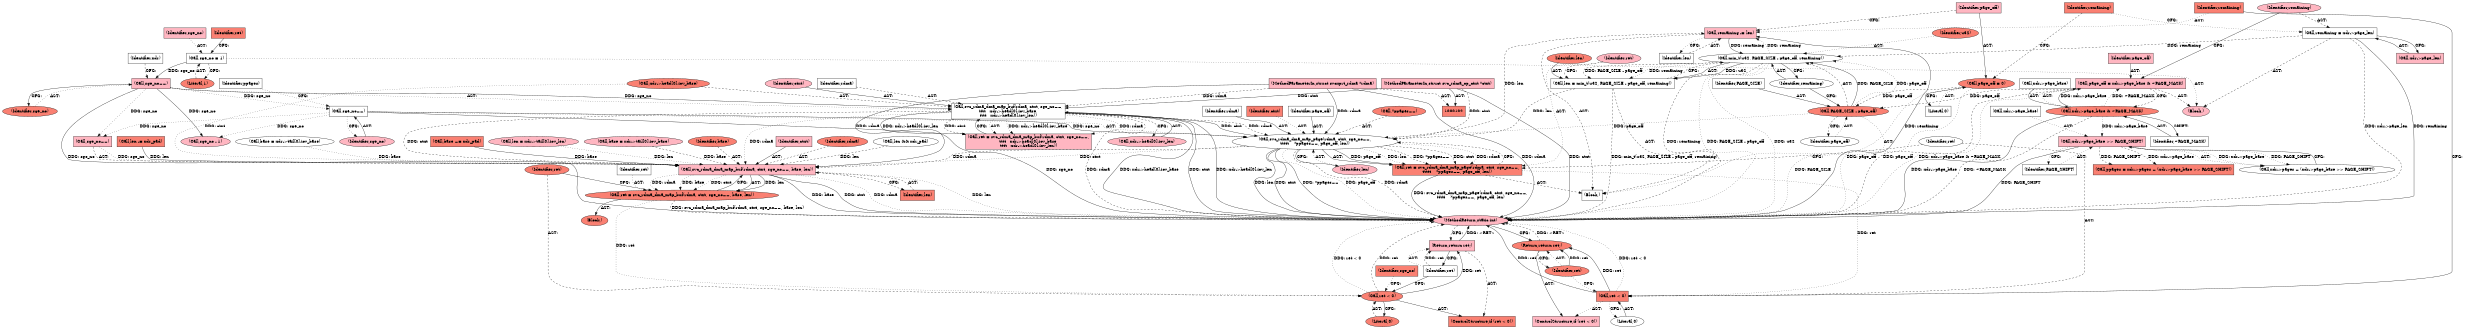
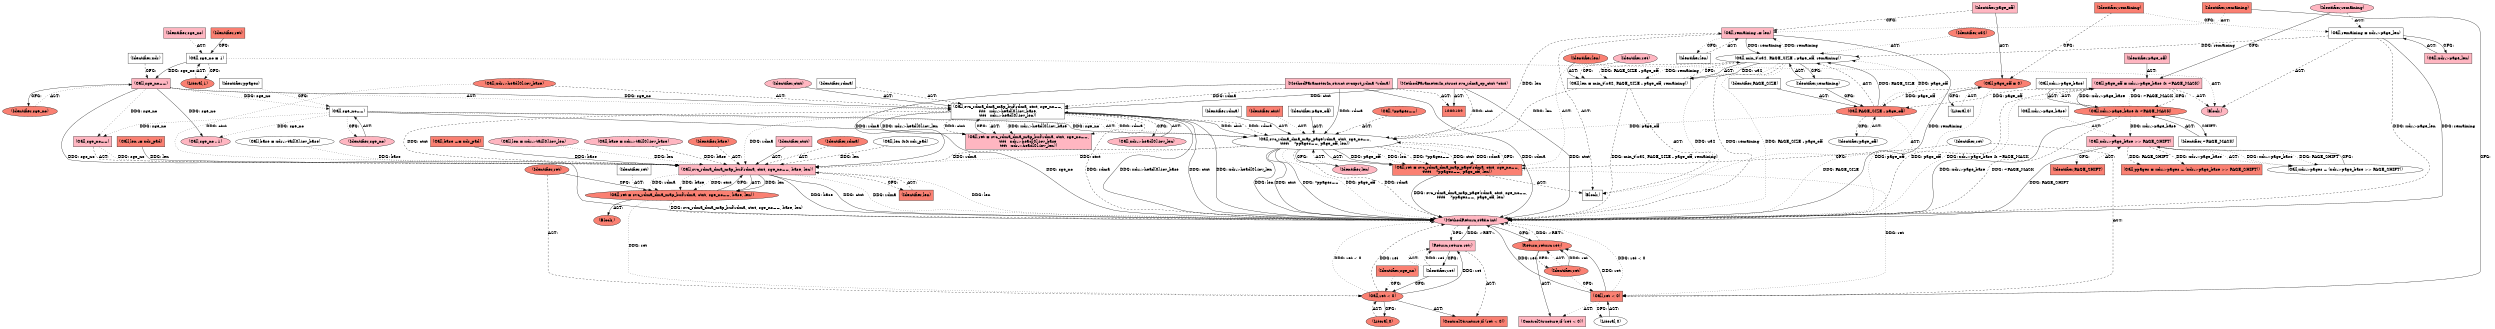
node "(Identifier,PAGE_SHIFT)": fillcolor white -> salmon
edge "(MethodReturn,static int)" -> "(Call,remaining -= len)": reversed
